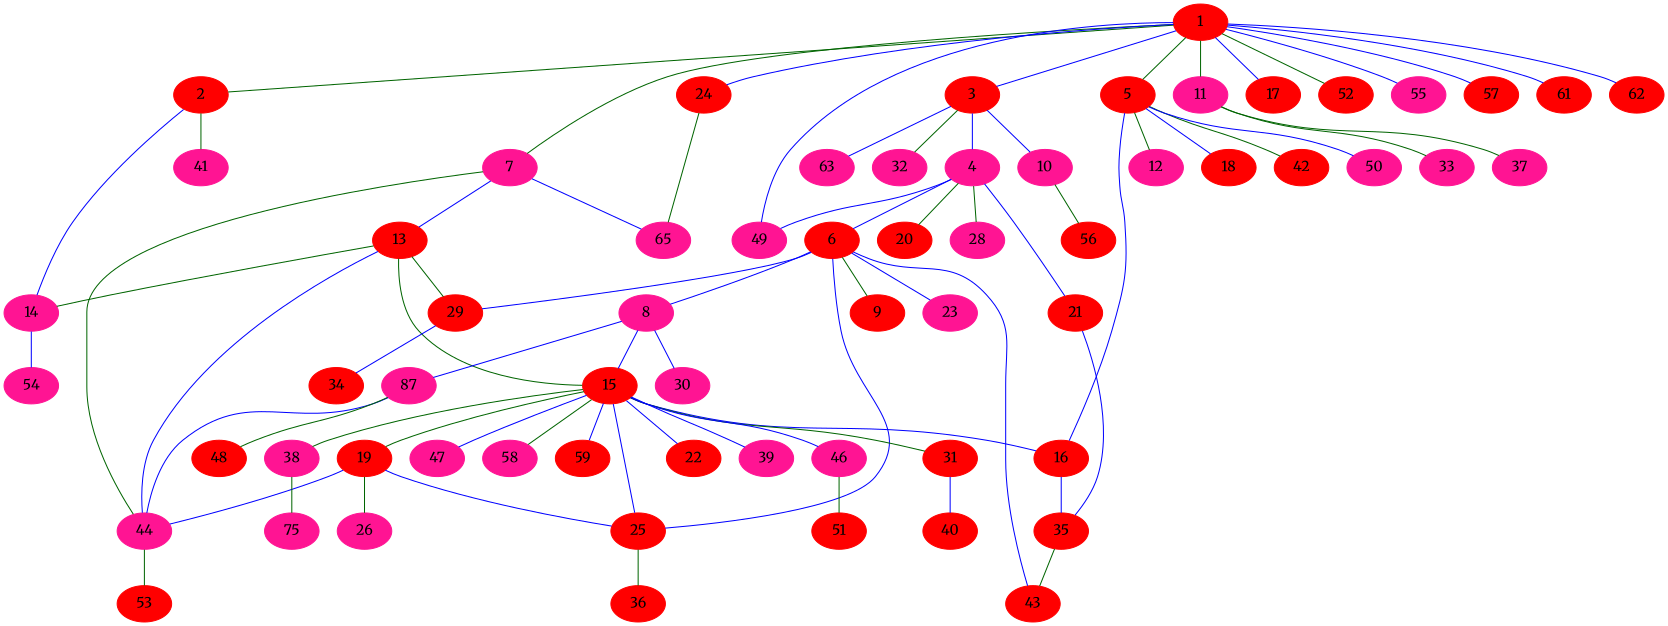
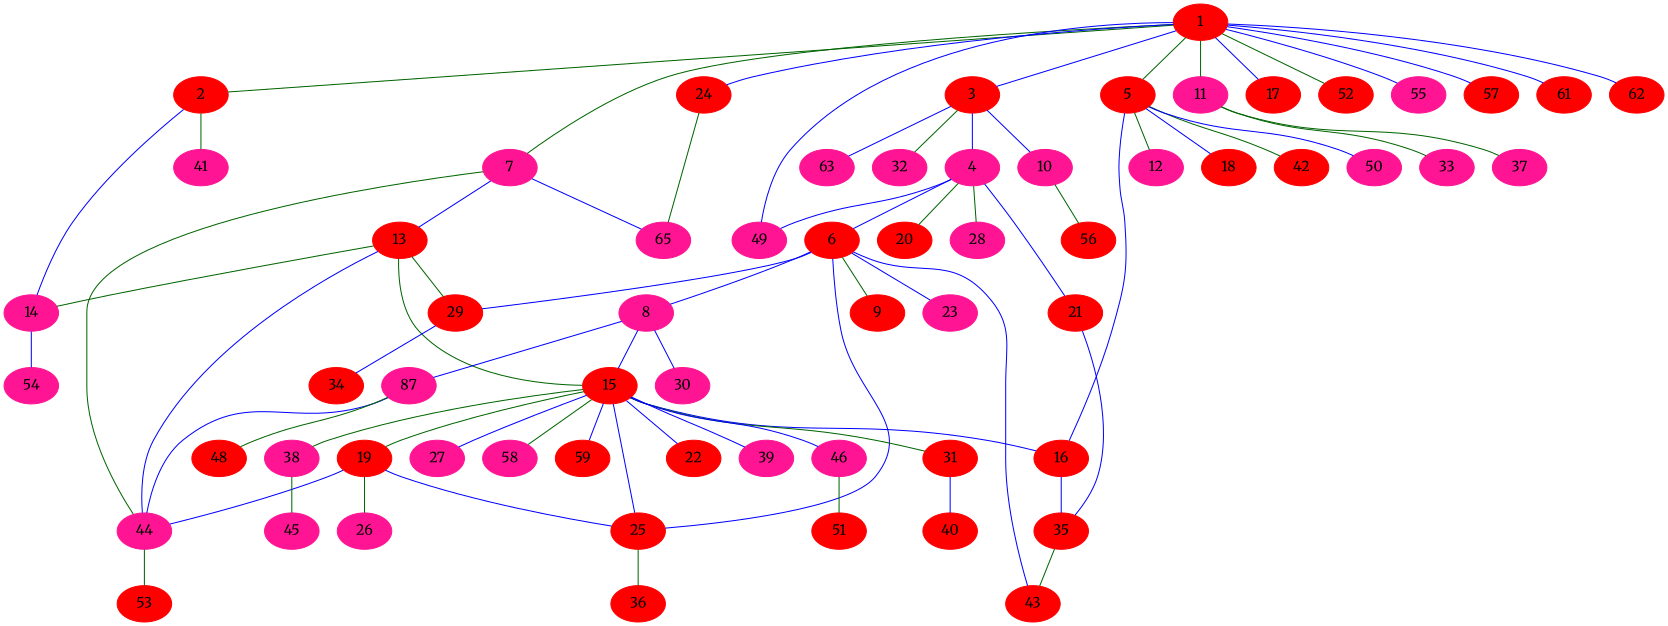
node "47": label "47" -> "27"
node "75": label "75" -> "45"
